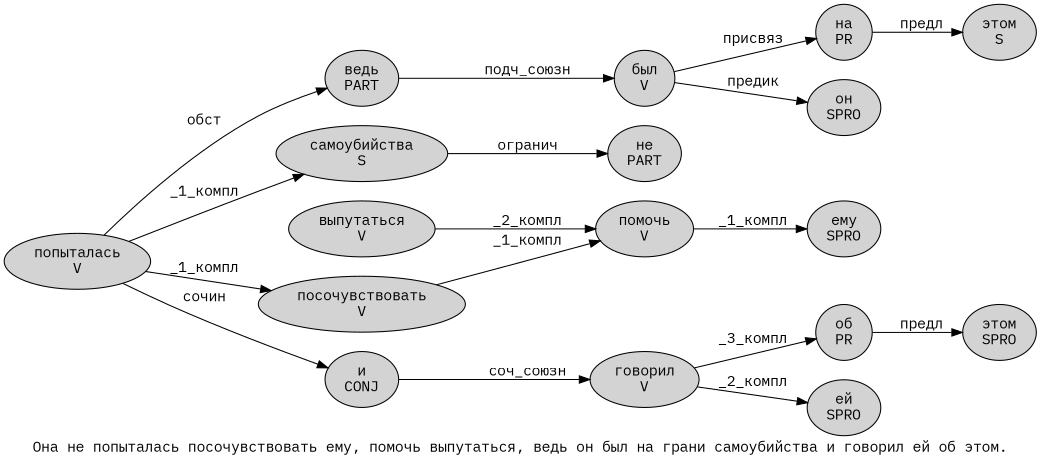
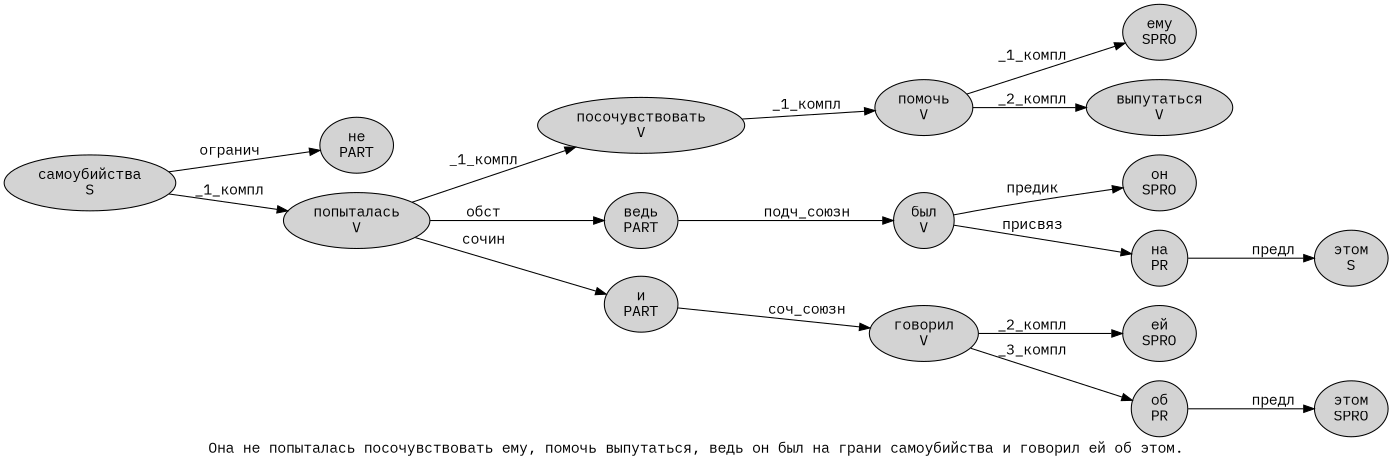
edge "попыталась V" -> "самоубийства S": reversed
edge "выпутаться V" -> "помочь V": reversed
node "и CONJ": label "и CONJ" -> "и PART"
